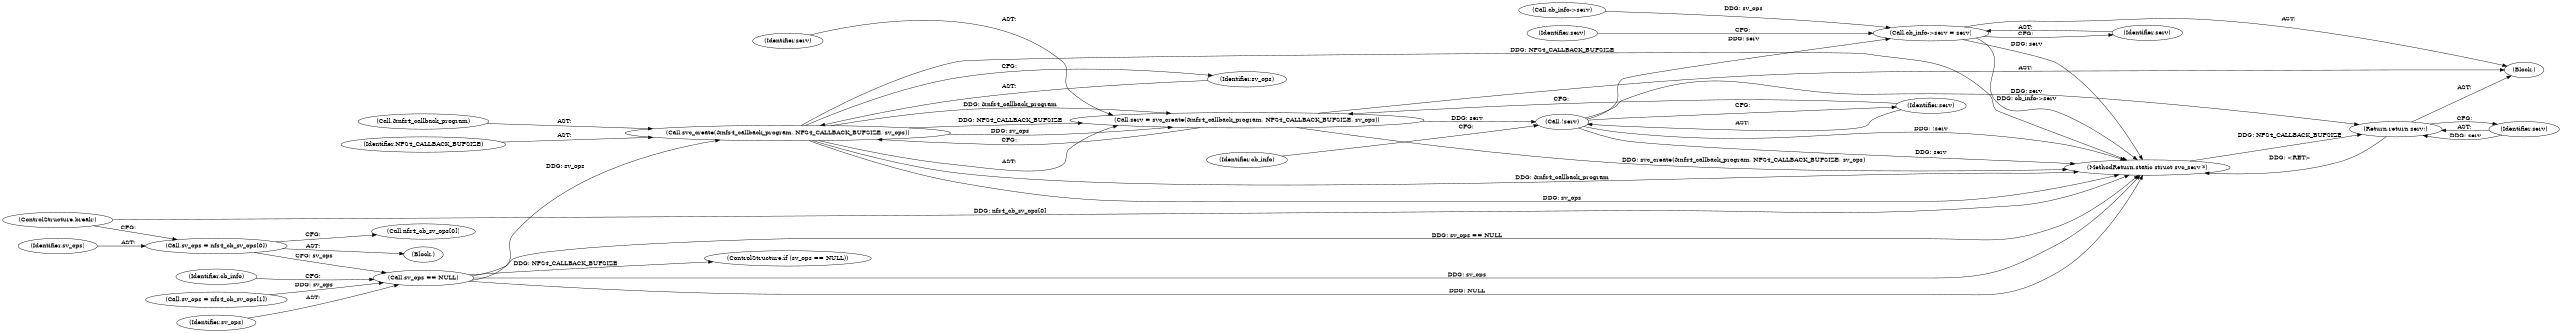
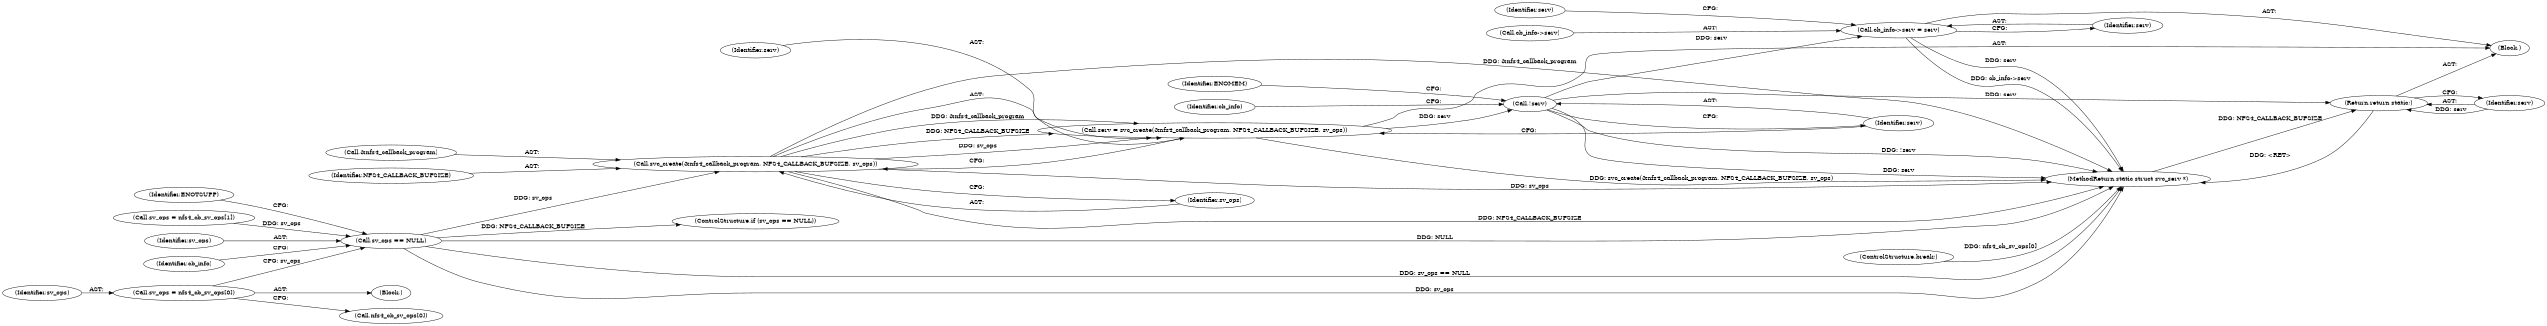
edge "(Call,cb_info->serv)" -> "(Call,cb_info->serv = serv)": label "DDG: sv_ops" -> "AST: "
node "(Identifier,ENOMEM)": added
node "(Return,return serv;)": label "(Return,return serv;)" -> "(Return,return static;)"
node "(Identifier,ENOTSUPP)": added
edge "(ControlStructure,break;)" -> "(Call,sv_ops = nfs4_cb_sv_ops[0])": removed, label "CFG:"
